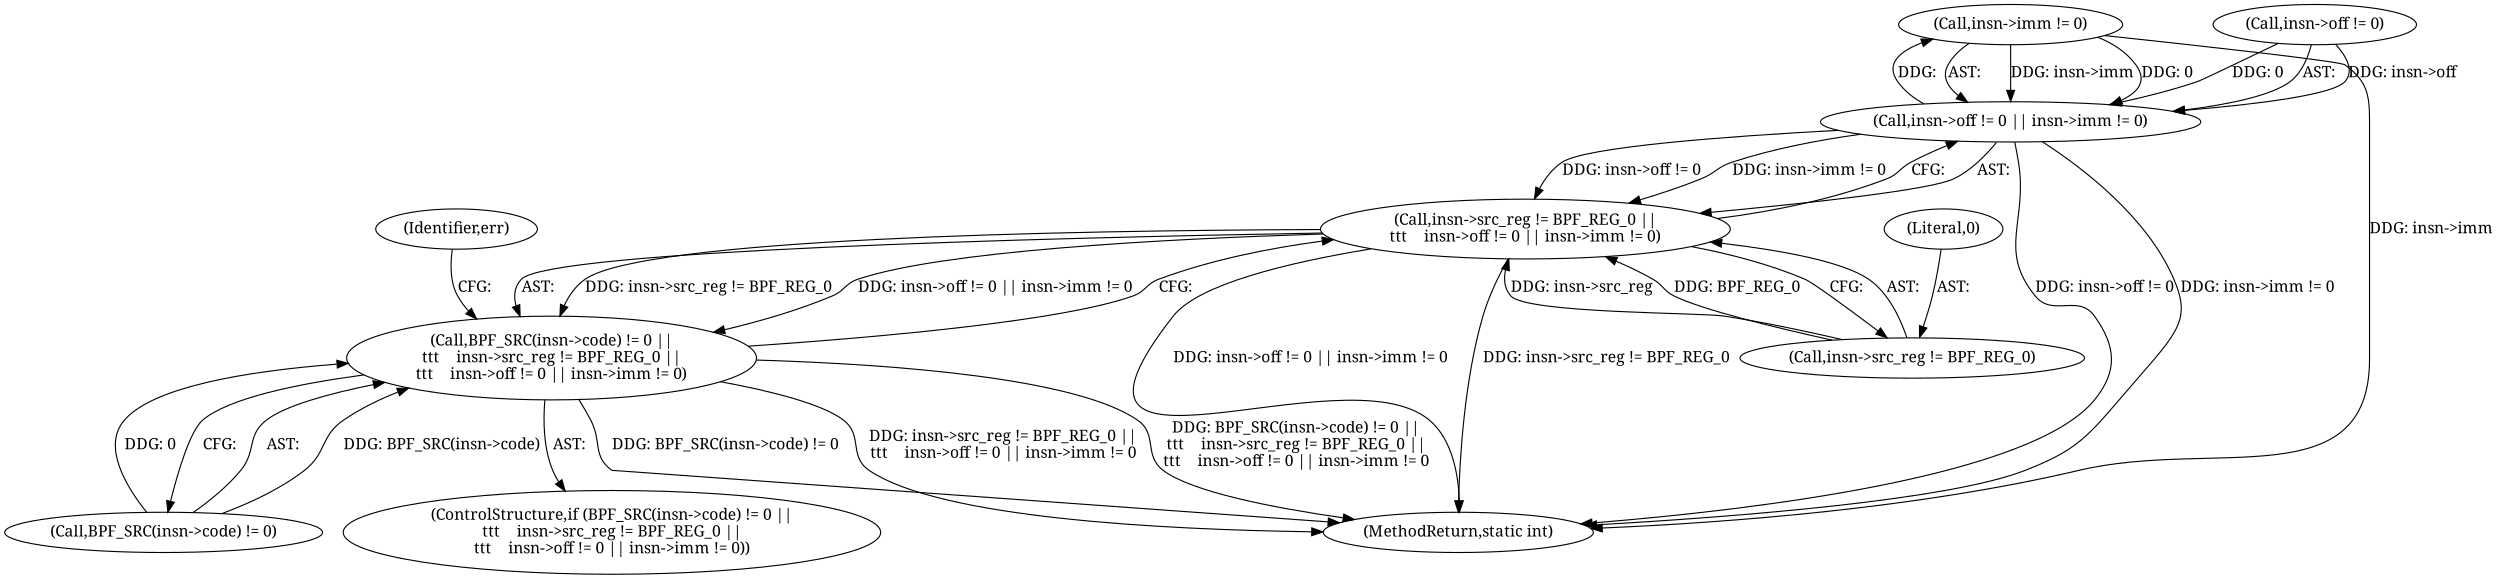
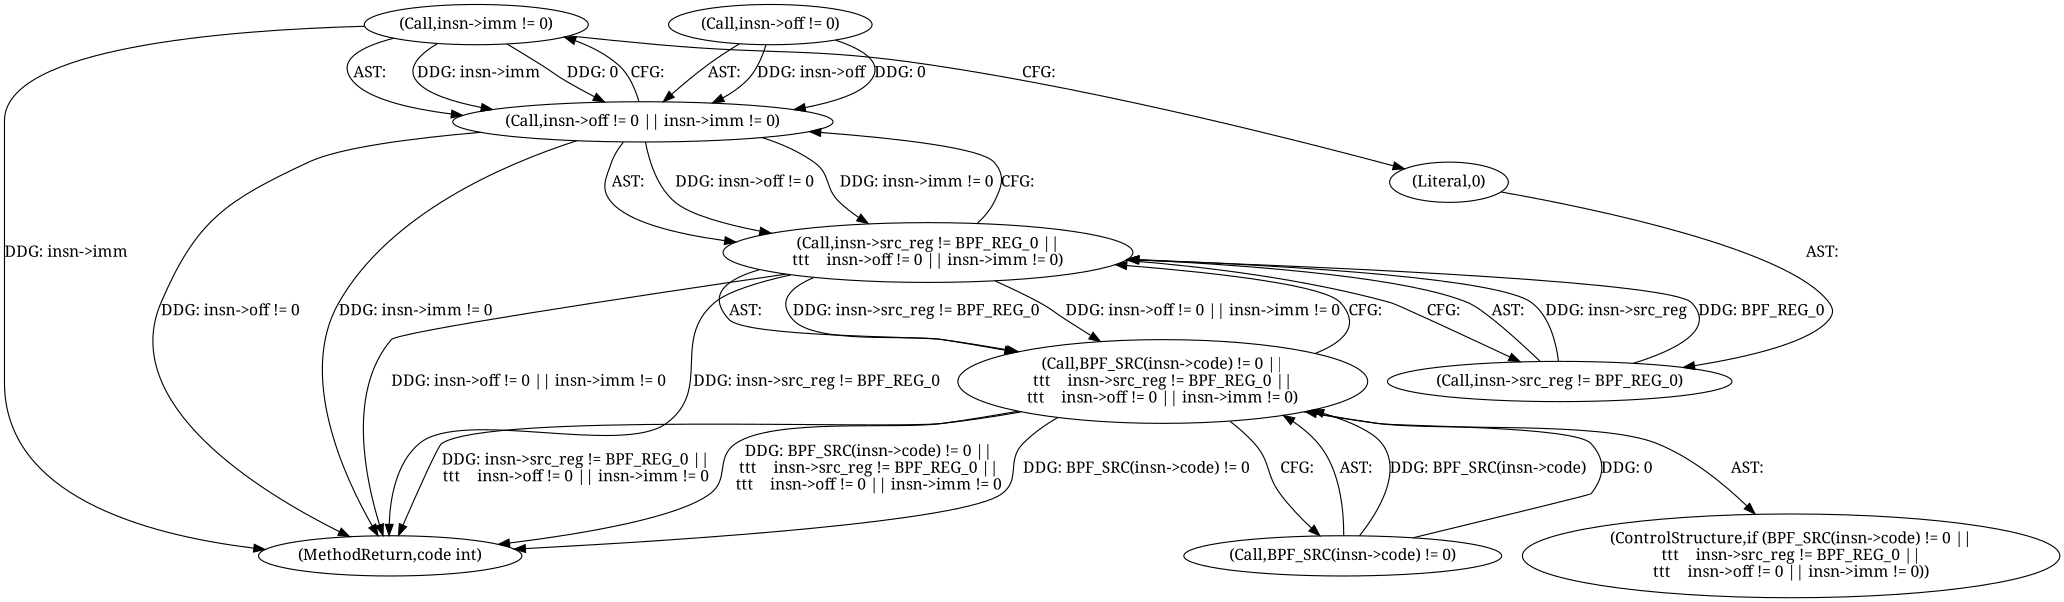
edge "(Call,insn->off != 0 || insn->imm != 0)" -> "(Call,insn->imm != 0)": label "DDG: " -> "CFG: "
edge "(Call,insn->imm != 0)" -> "(Literal,0)": added, label "CFG:"
node "(Identifier,err)": removed
node "(MethodReturn,static int)": label "(MethodReturn,static int)" -> "(MethodReturn,code int)"
